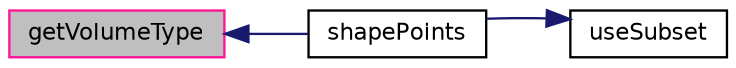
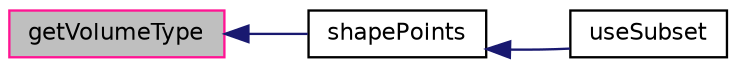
edge "shapePoints" -> "useSubset": reversed
